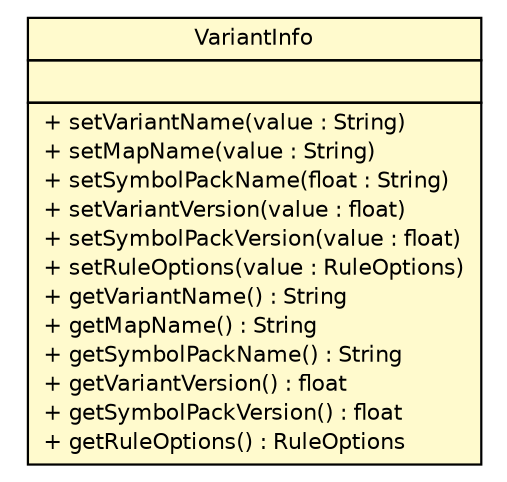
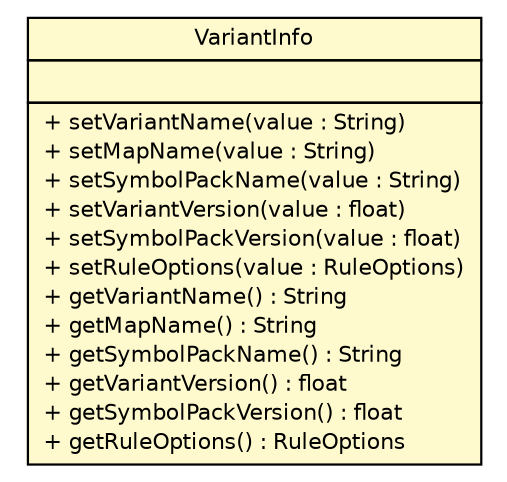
node "VariantInfo": text "+ setSymbolPackName(float : String)" -> "+ setSymbolPackName(value : String)"
